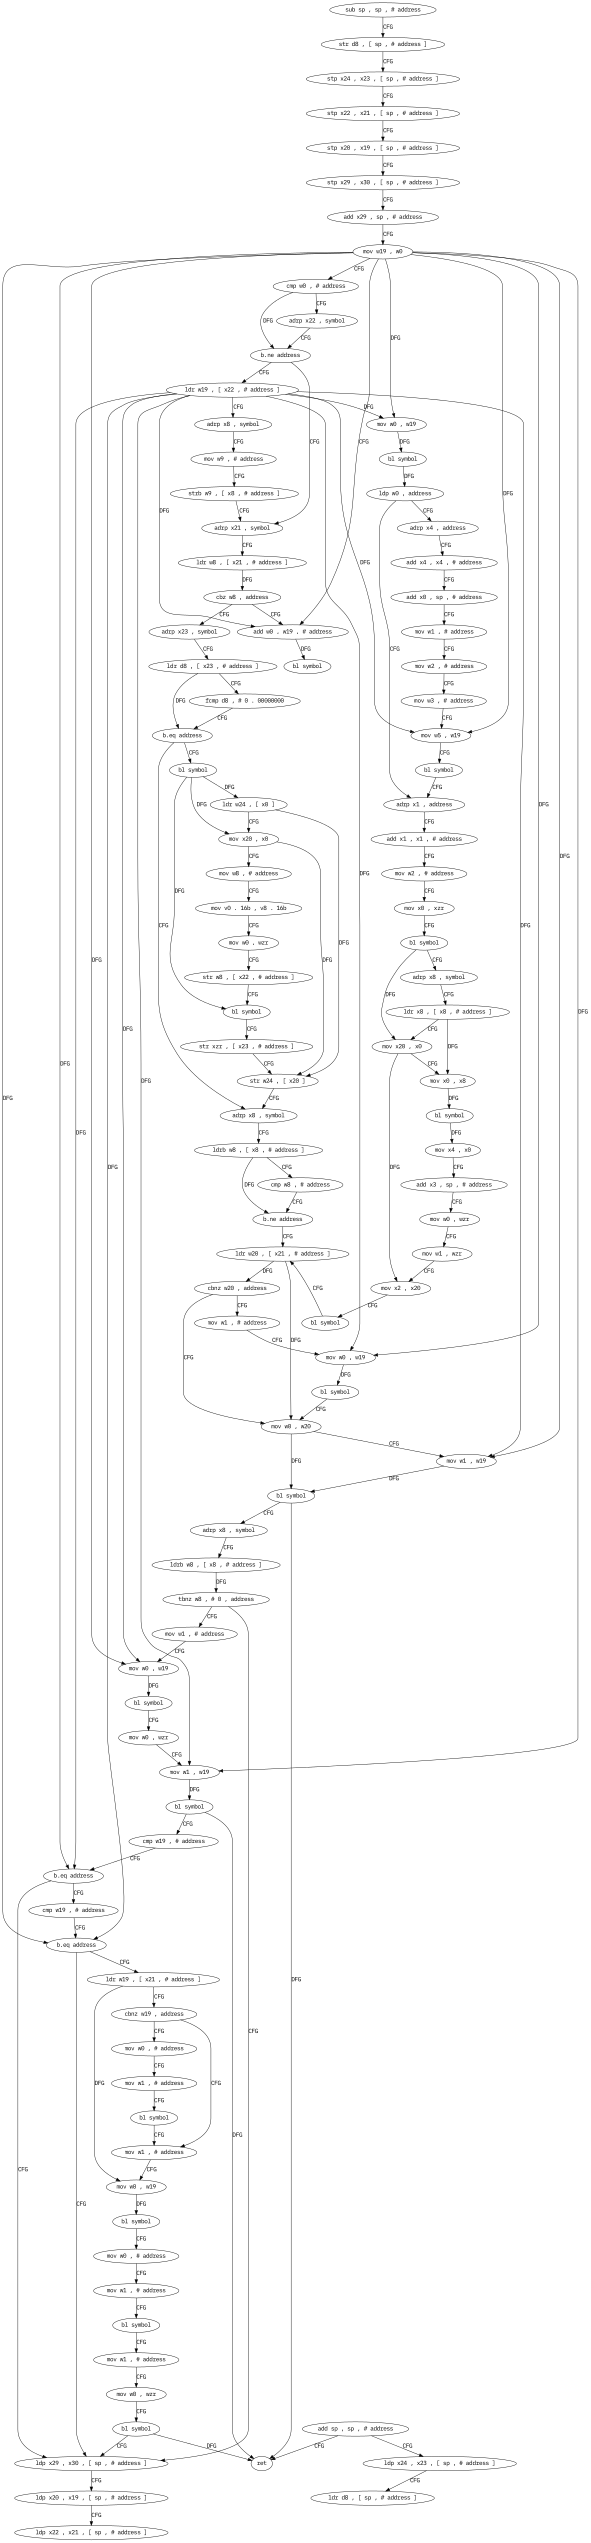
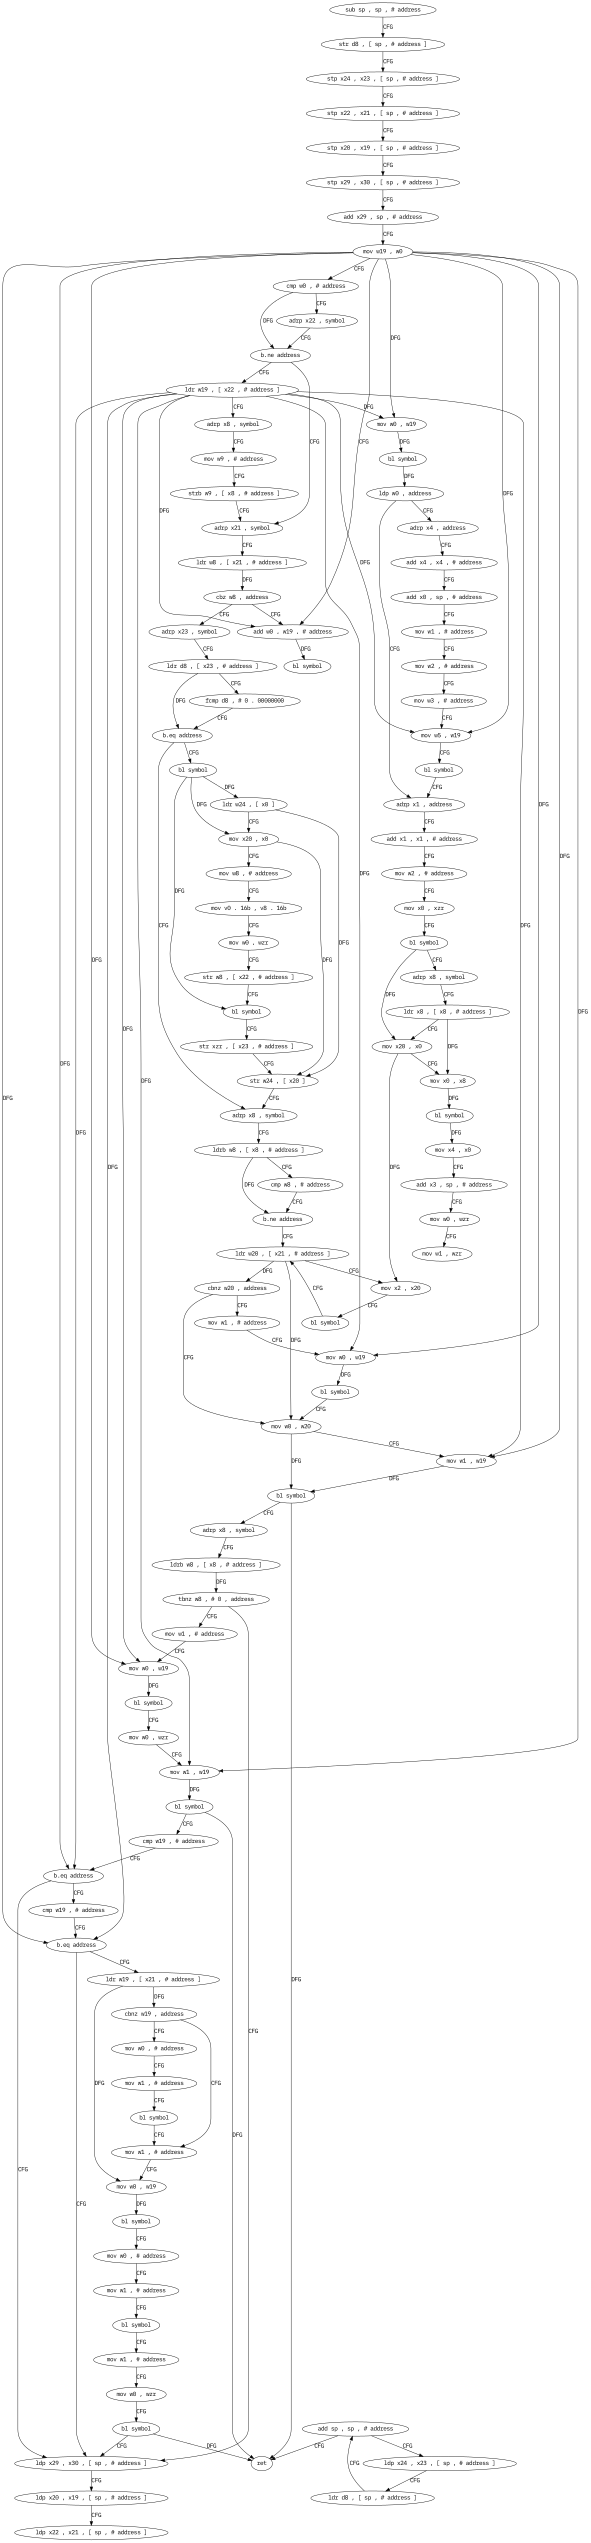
edge "mov w1 , wzr" -> "mov x2 , x20": now "ldr w20 , [ x21 , # address ]" -> "mov x2 , x20"
edge "ldr w19 , [ x21 , # address ]" -> "cbnz w19 , address": label "CFG" -> "DFG"
edge "ldr d8 , [ sp , # address ]" -> "add sp , sp , # address": added, label "CFG"
